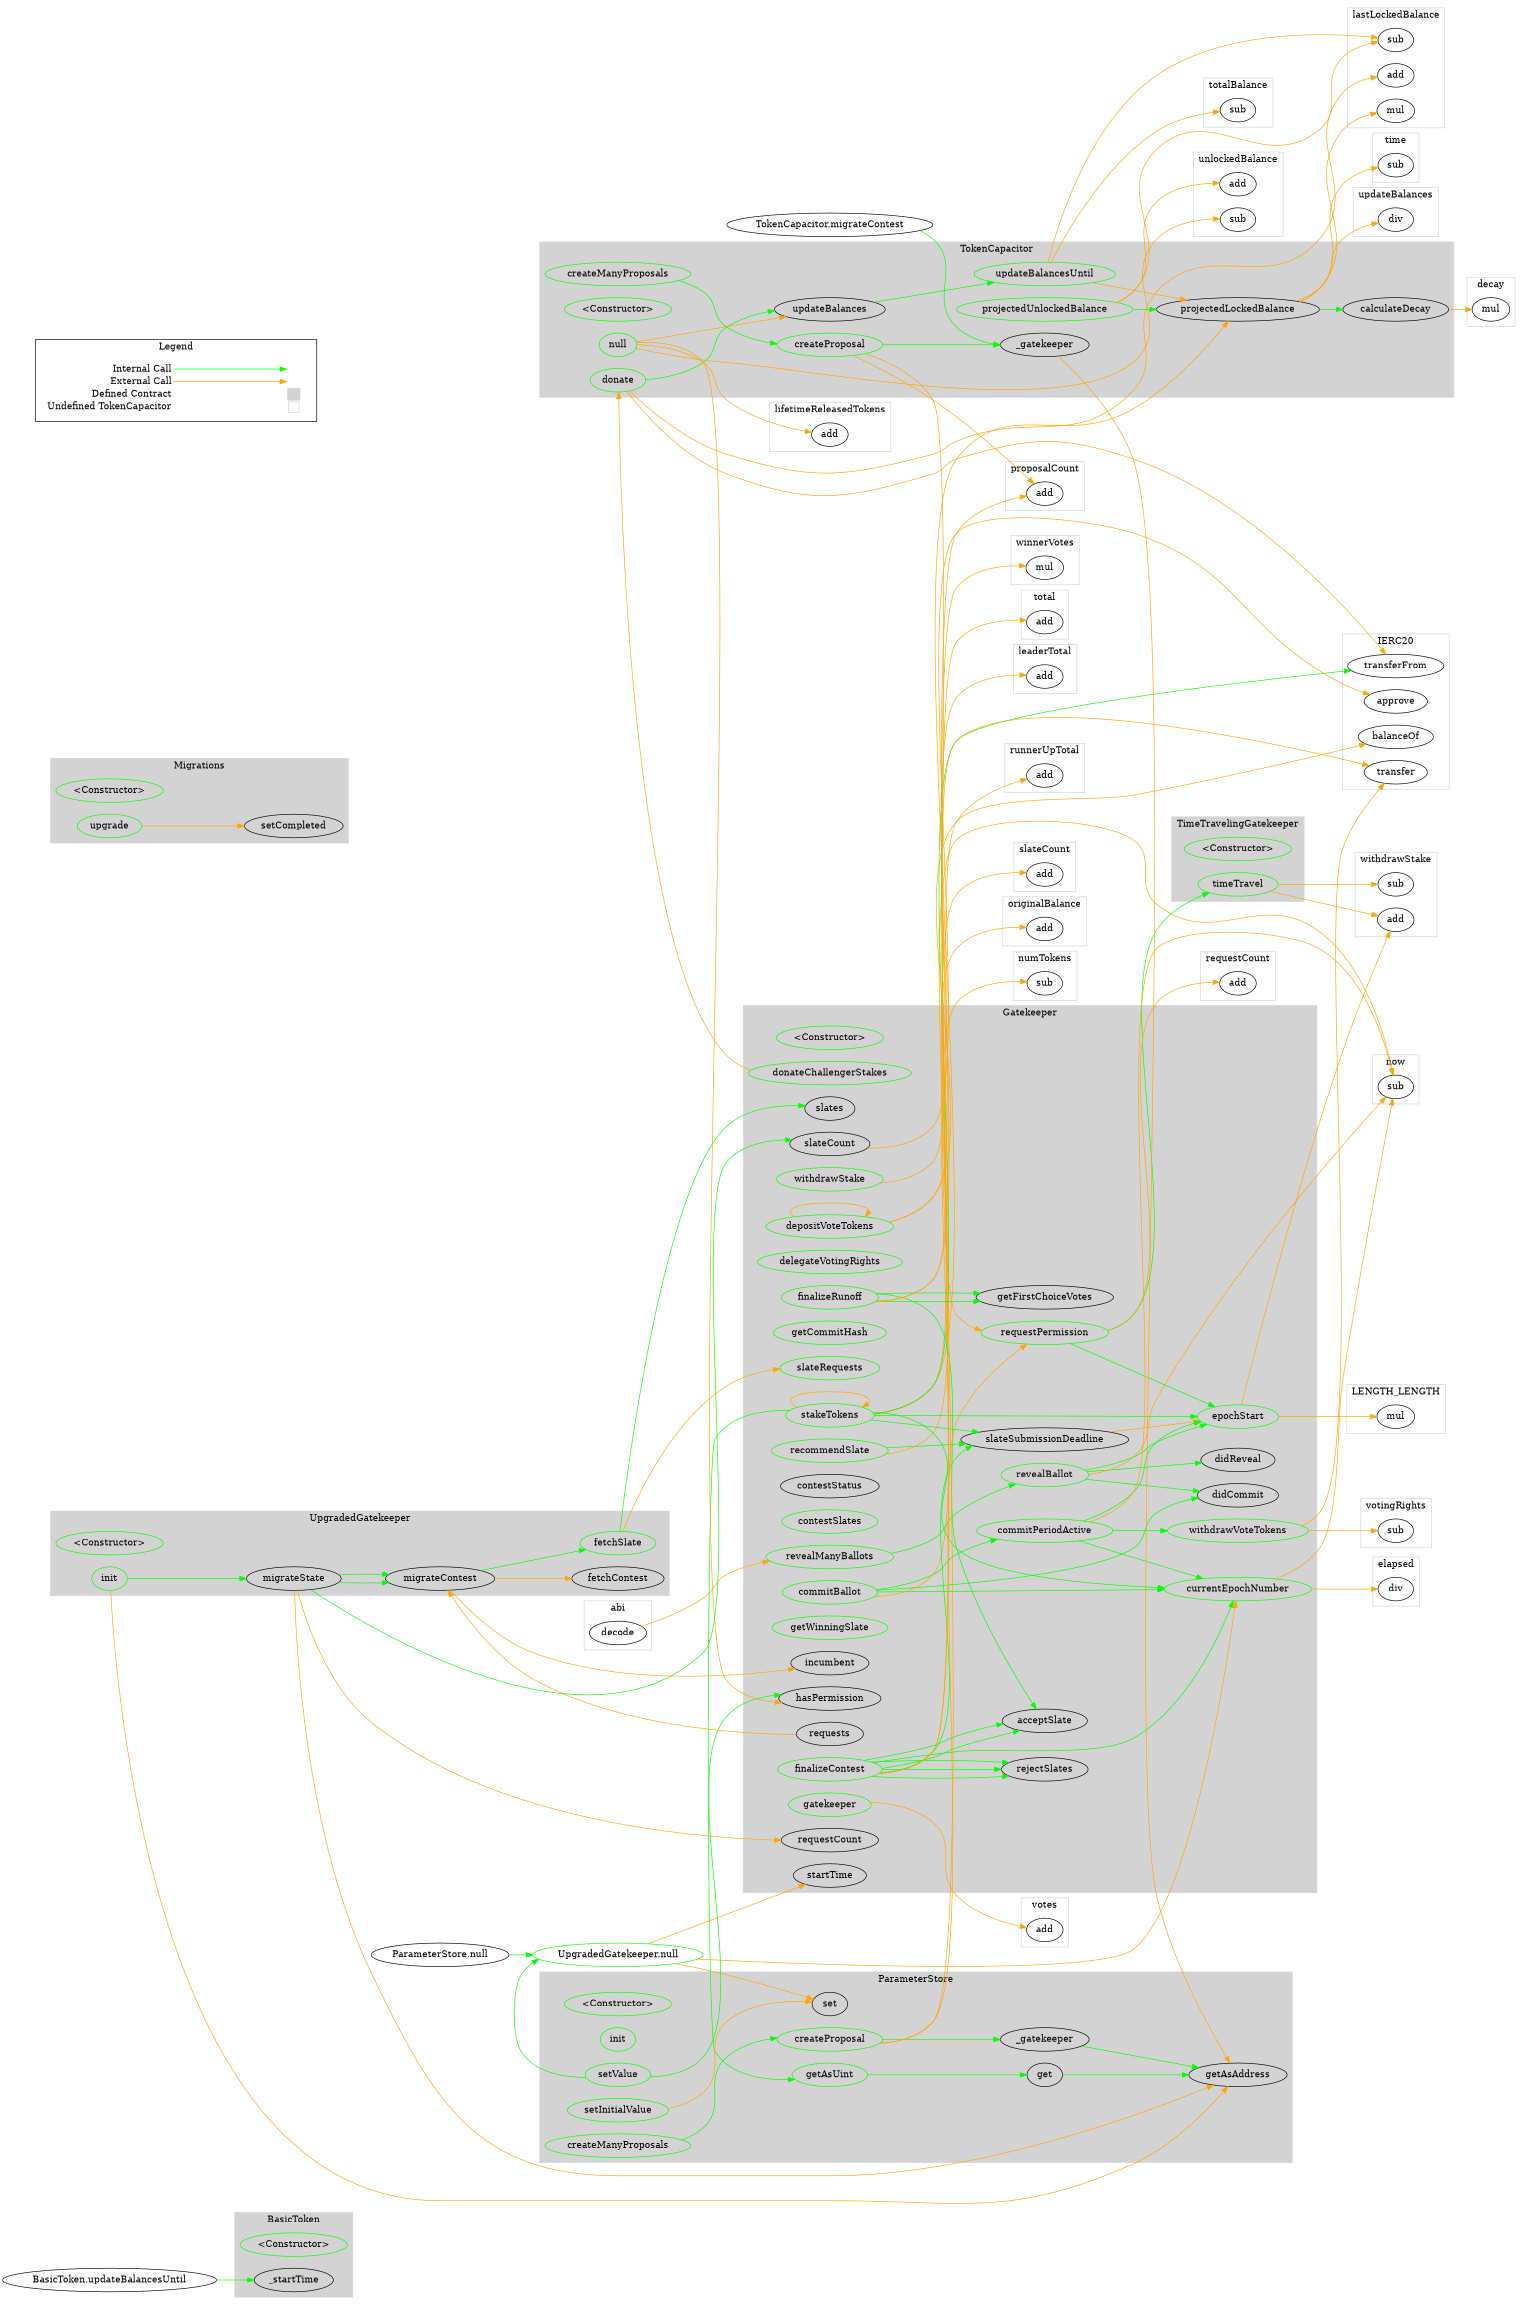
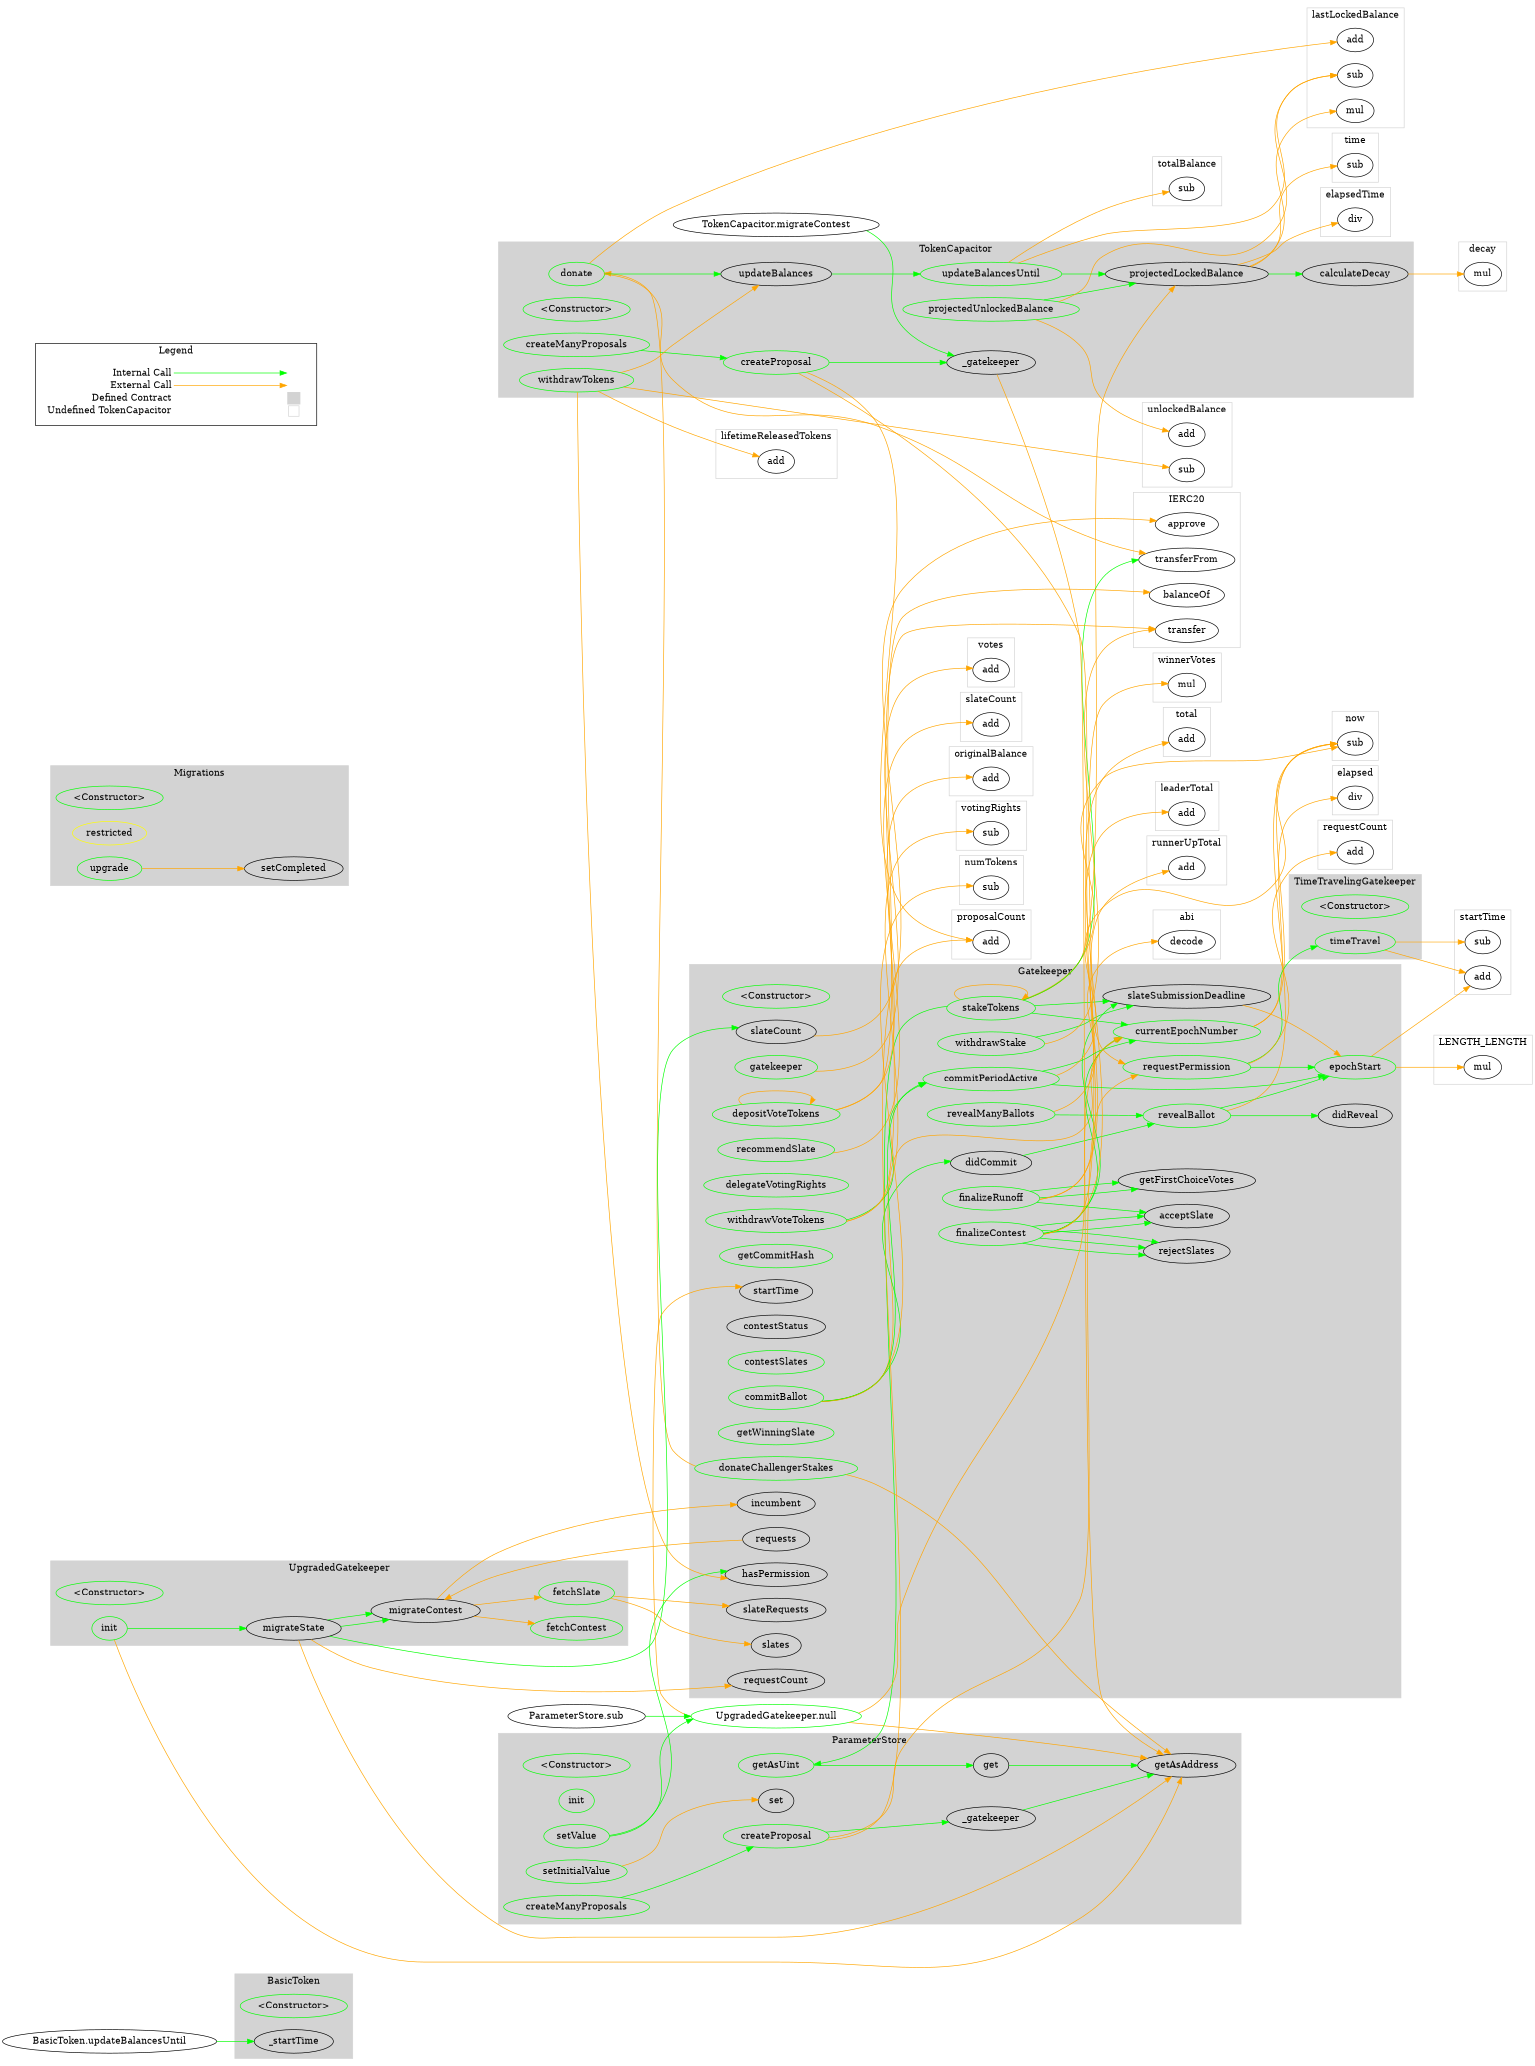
cluster "updateBalances": label "updateBalances" -> "elapsedTime"
edge "updateBalancesUntil" -> "projectedLockedBalance": color orange -> green
node "null": label "null" -> "withdrawTokens"
node "restricted": added
cluster "withdrawStake": label "withdrawStake" -> "startTime"
edge "fetchSlate" -> "slates": color green -> orange
node "slateRequests": color green -> black
edge "stakeTokens" -> "epochStart": removed
edge "recommendSlate" -> "slateSubmissionDeadline": now "withdrawStake" -> "slateSubmissionDeadline"
edge "revealBallot" -> "didCommit": reversed
edge "commitPeriodActive" -> "withdrawVoteTokens": reversed
edge "migrateContest" -> "fetchSlate": color green -> orange
node "fetchContest": color black -> green
edge "commitBallot" -> "currentEpochNumber": color green -> orange
edge "decode" -> "revealManyBallots": reversed
edge "donateChallengerStakes" -> "getAsAddress": added
node "ParameterStore.null": label "ParameterStore.null" -> "ParameterStore.sub"
edge "UpgradedGatekeeper.null" -> "set": now "UpgradedGatekeeper.null" -> "getAsAddress"
